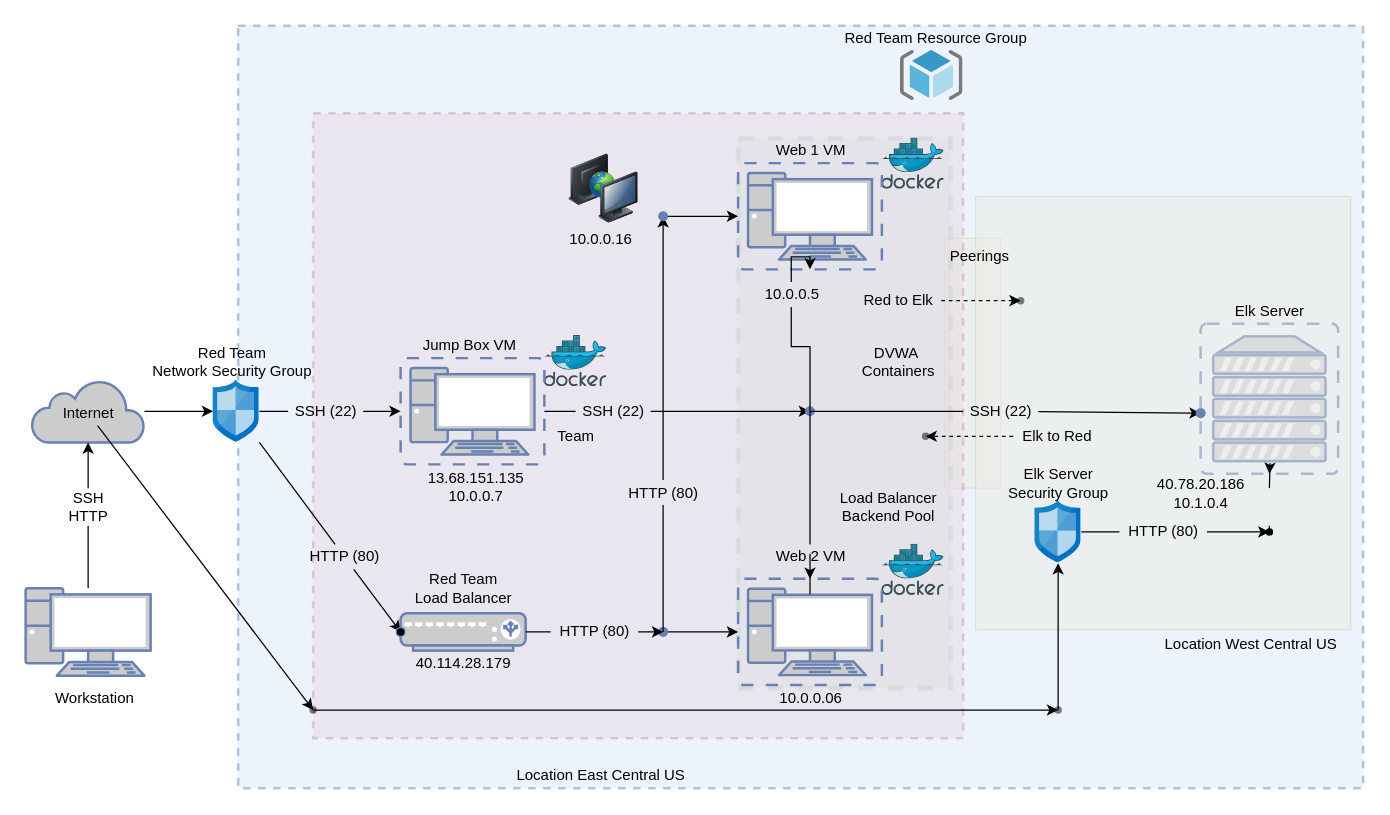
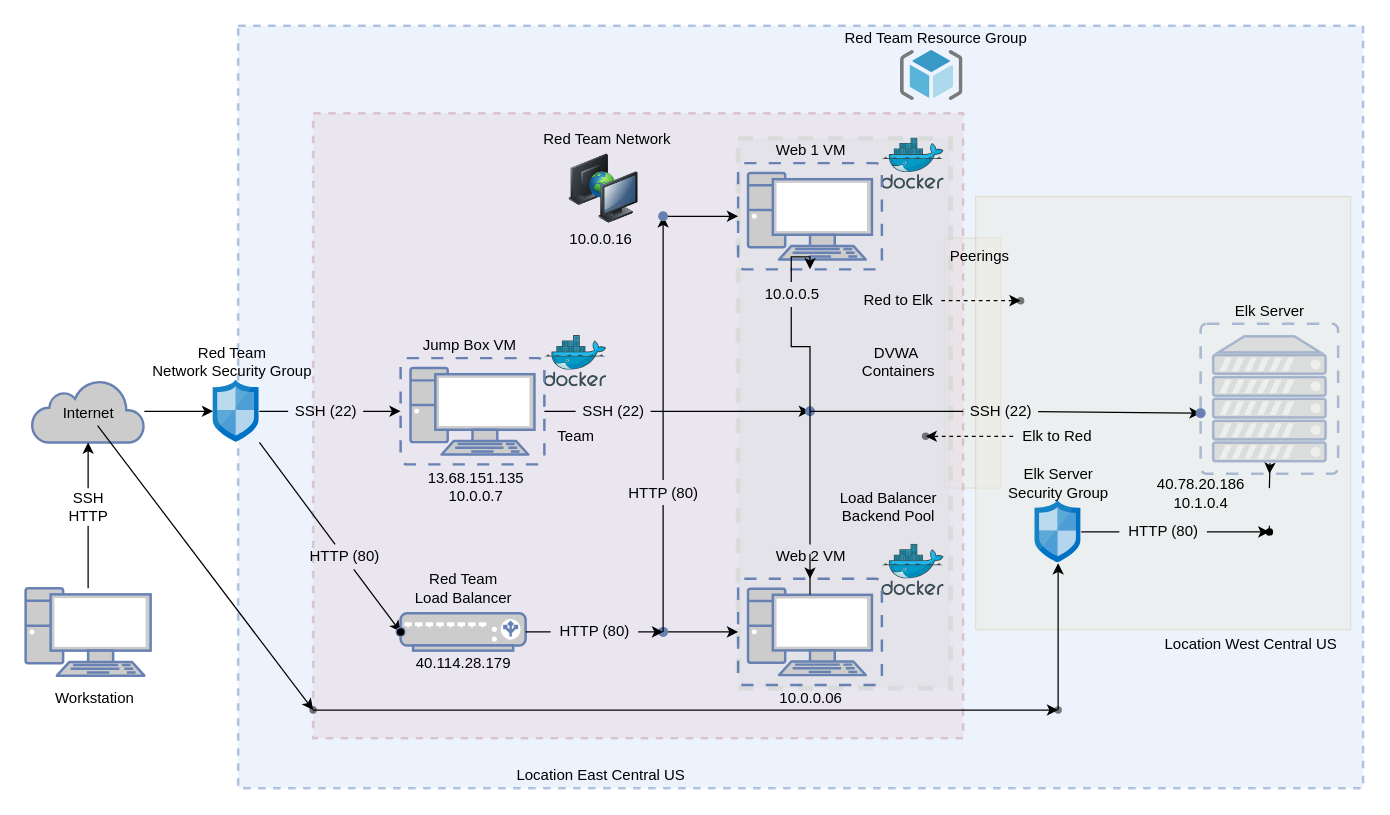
node "Red Team Network": added
